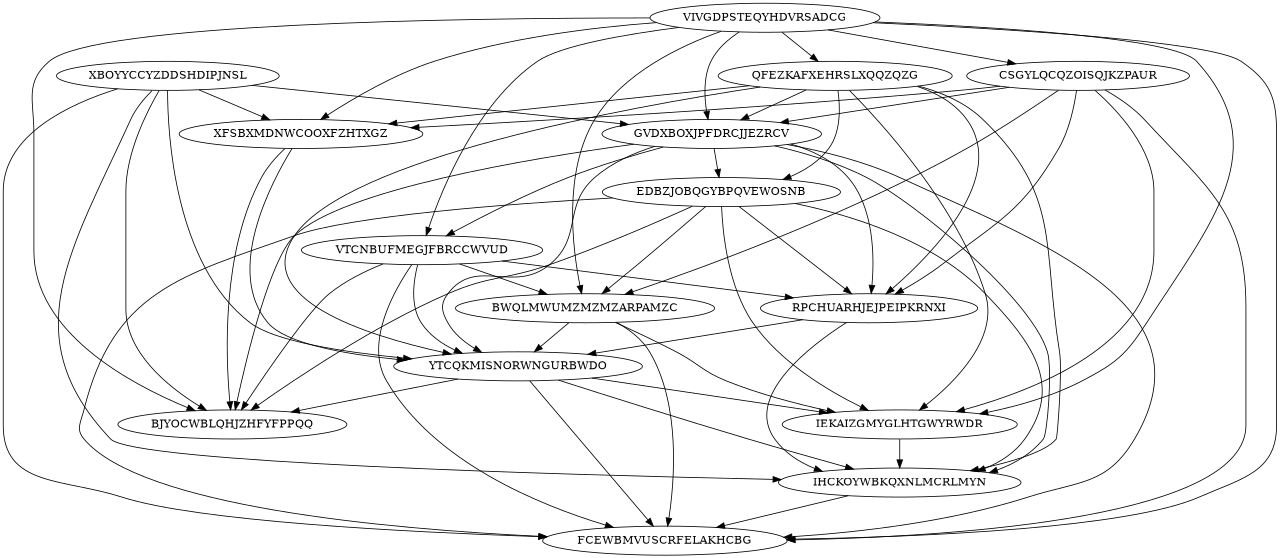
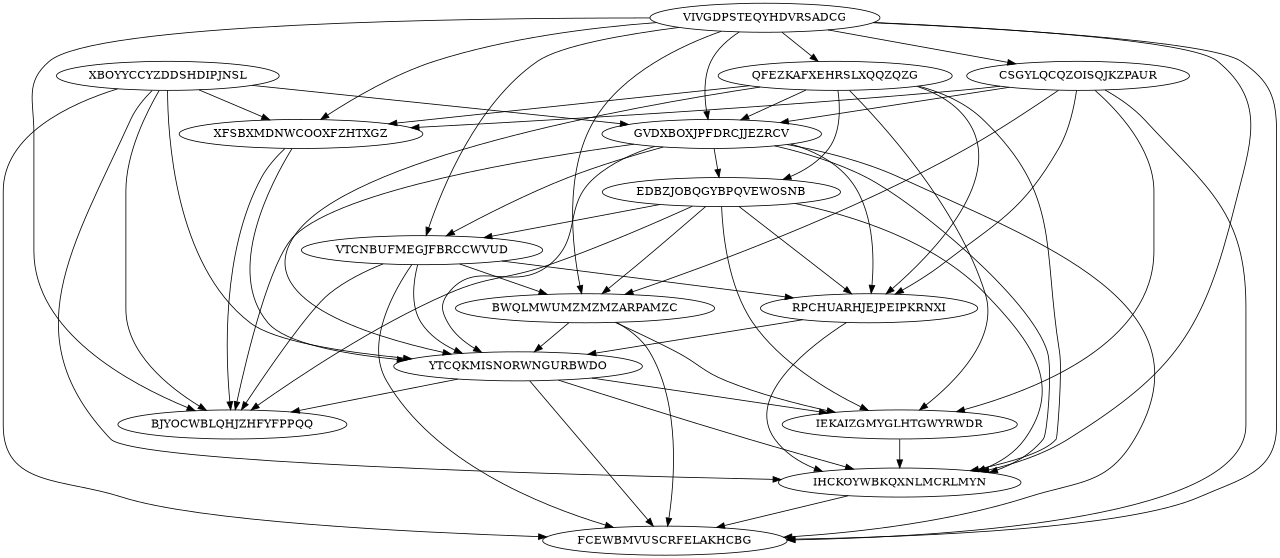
edge "VIVGDPSTEQYHDVRSADCG" -> "IEKAIZGMYGLHTGWYRWDR": now "VIVGDPSTEQYHDVRSADCG" -> "IHCKOYWBKQXNLMCRLMYN"
edge "EDBZJOBQGYBPQVEWOSNB" -> "FCEWBMVUSCRFELAKHCBG": now "EDBZJOBQGYBPQVEWOSNB" -> "VTCNBUFMEGJFBRCCWVUD"
